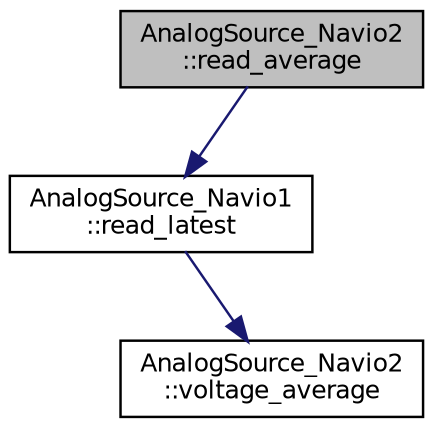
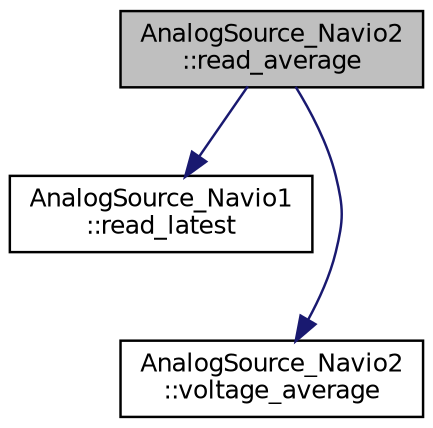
edge "AnalogSource_Navio1 ::read_latest" -> "AnalogSource_Navio2 ::voltage_average": now "AnalogSource_Navio2 ::read_average" -> "AnalogSource_Navio2 ::voltage_average"
